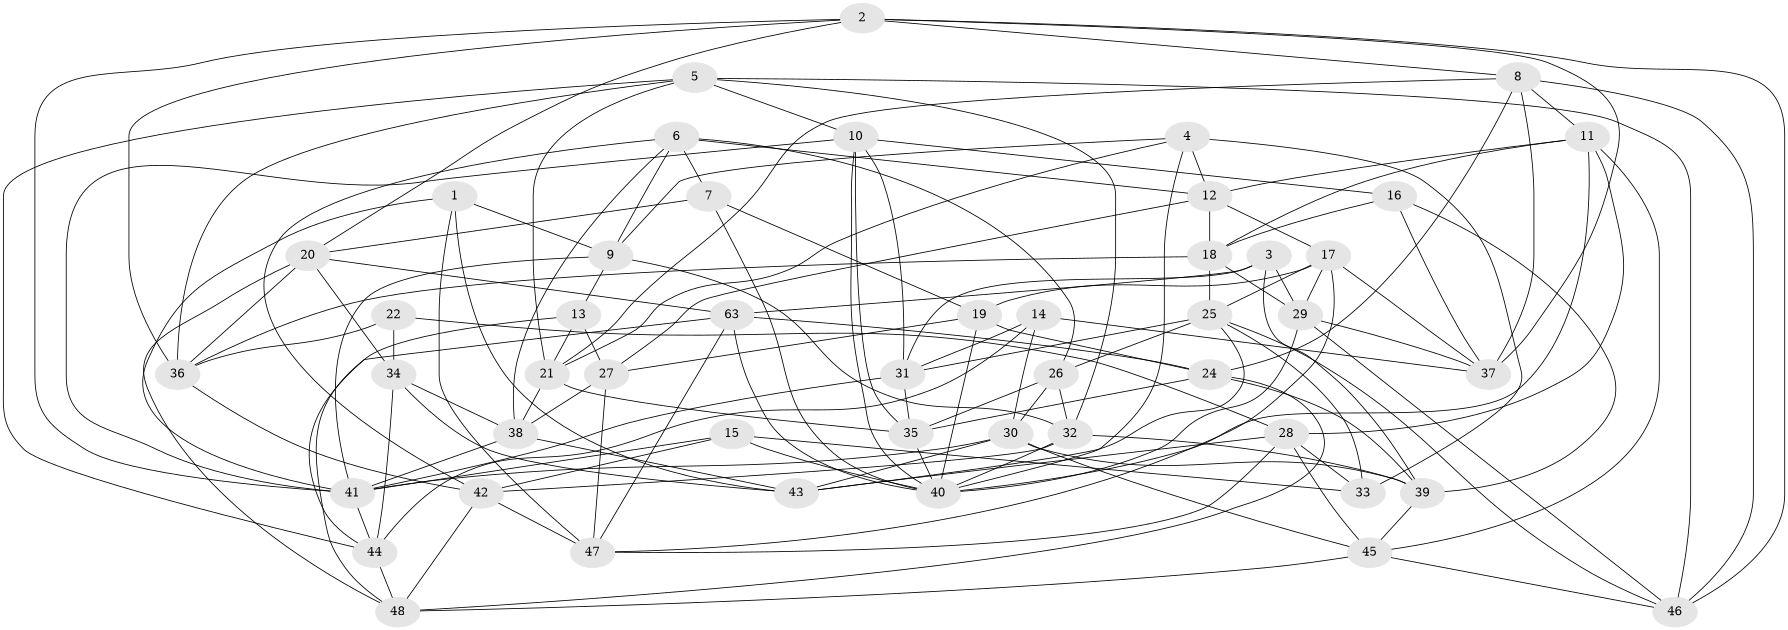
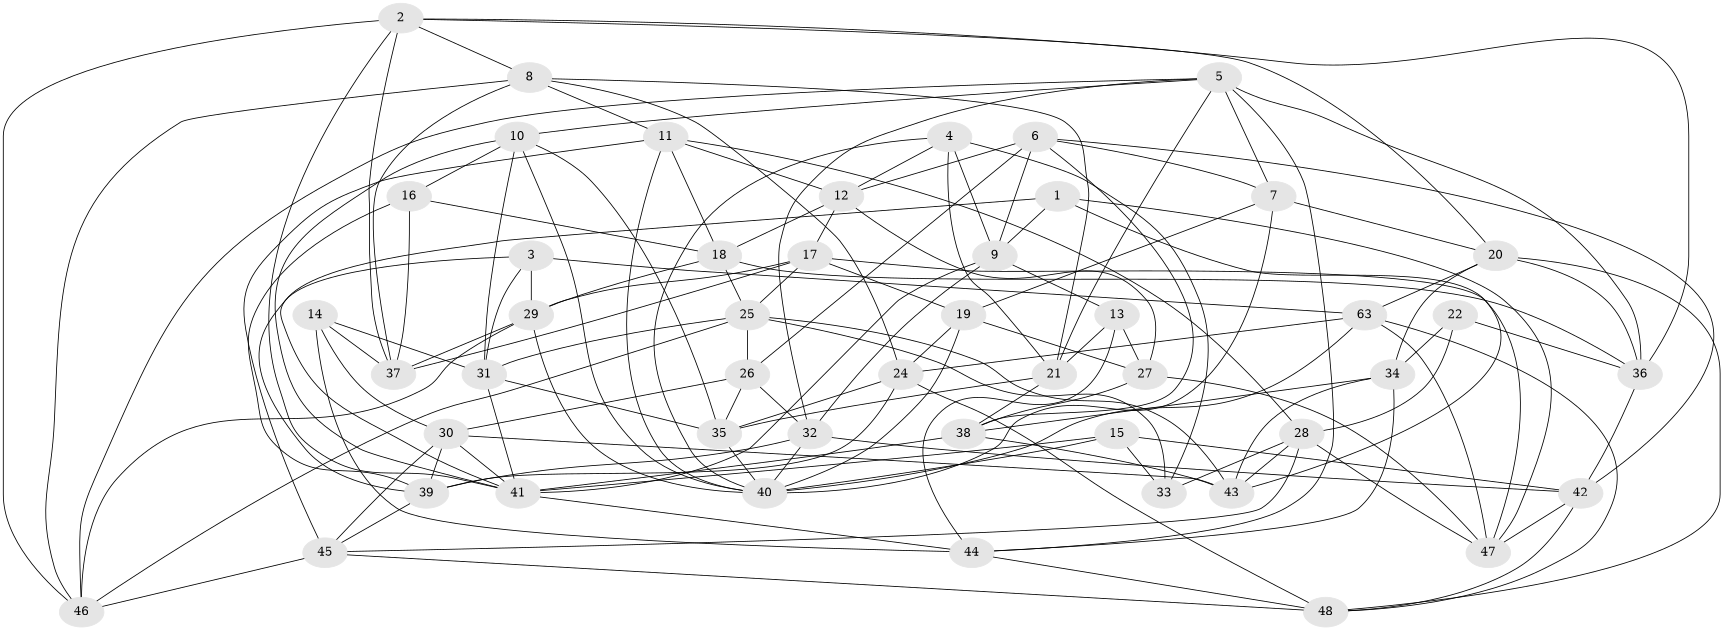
edge "5" -- "7": added
